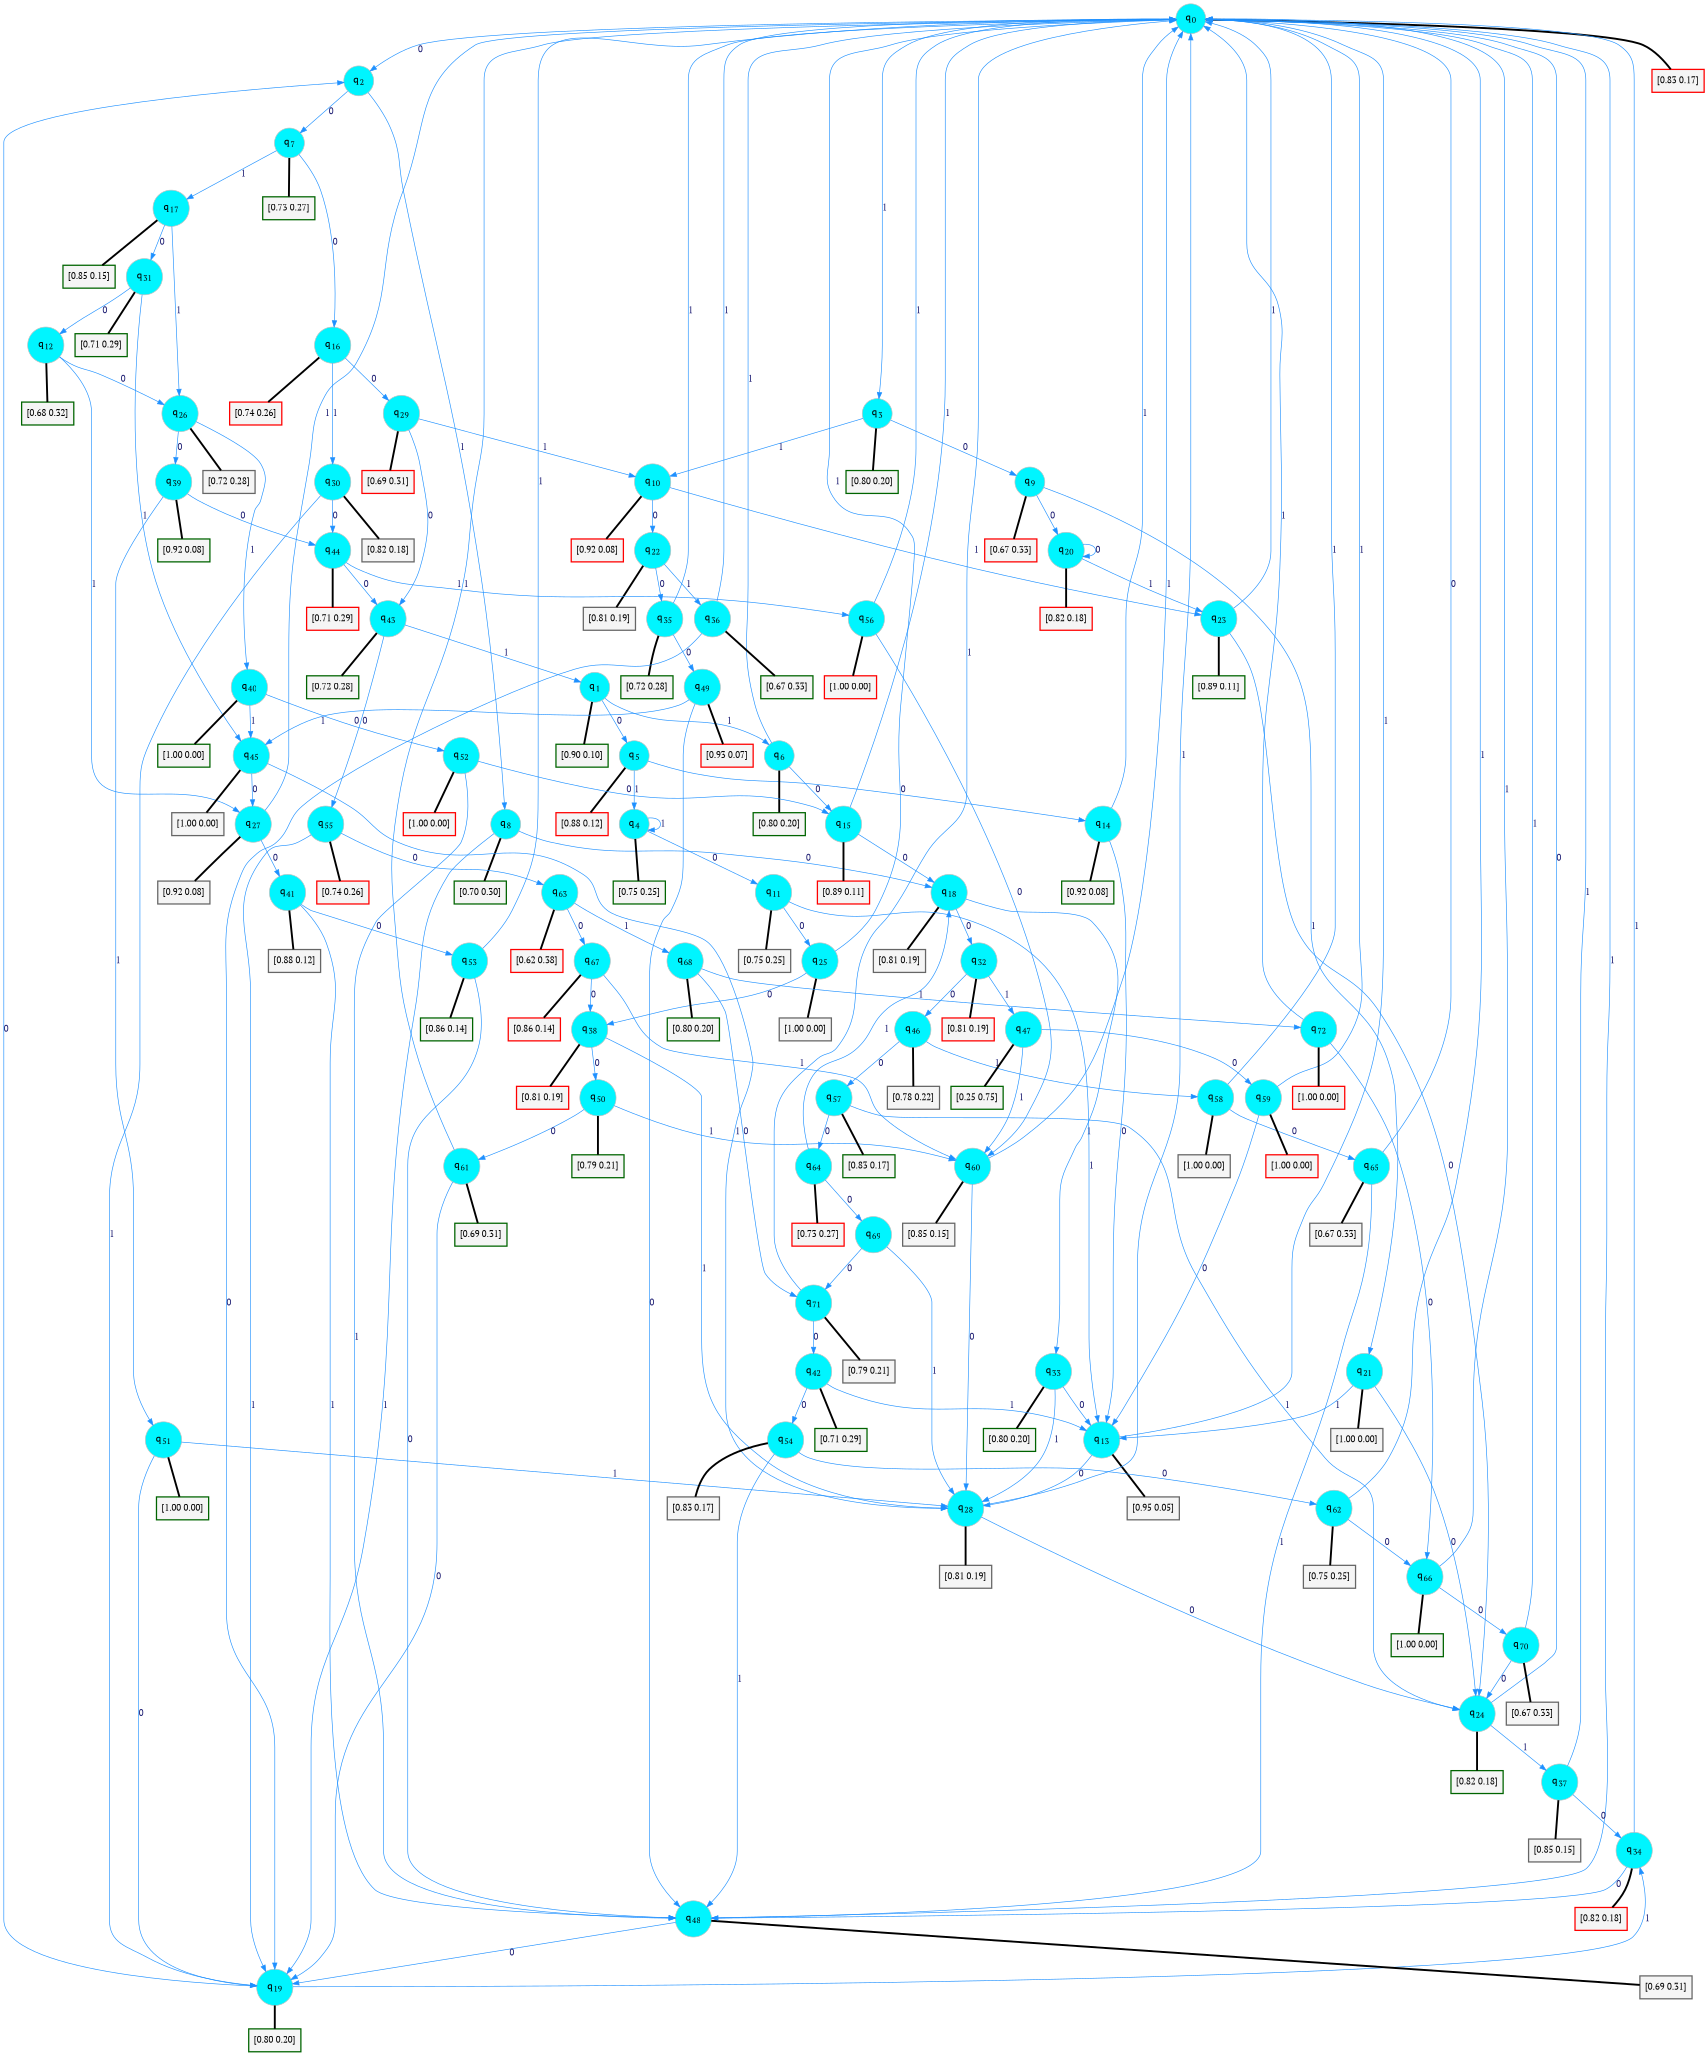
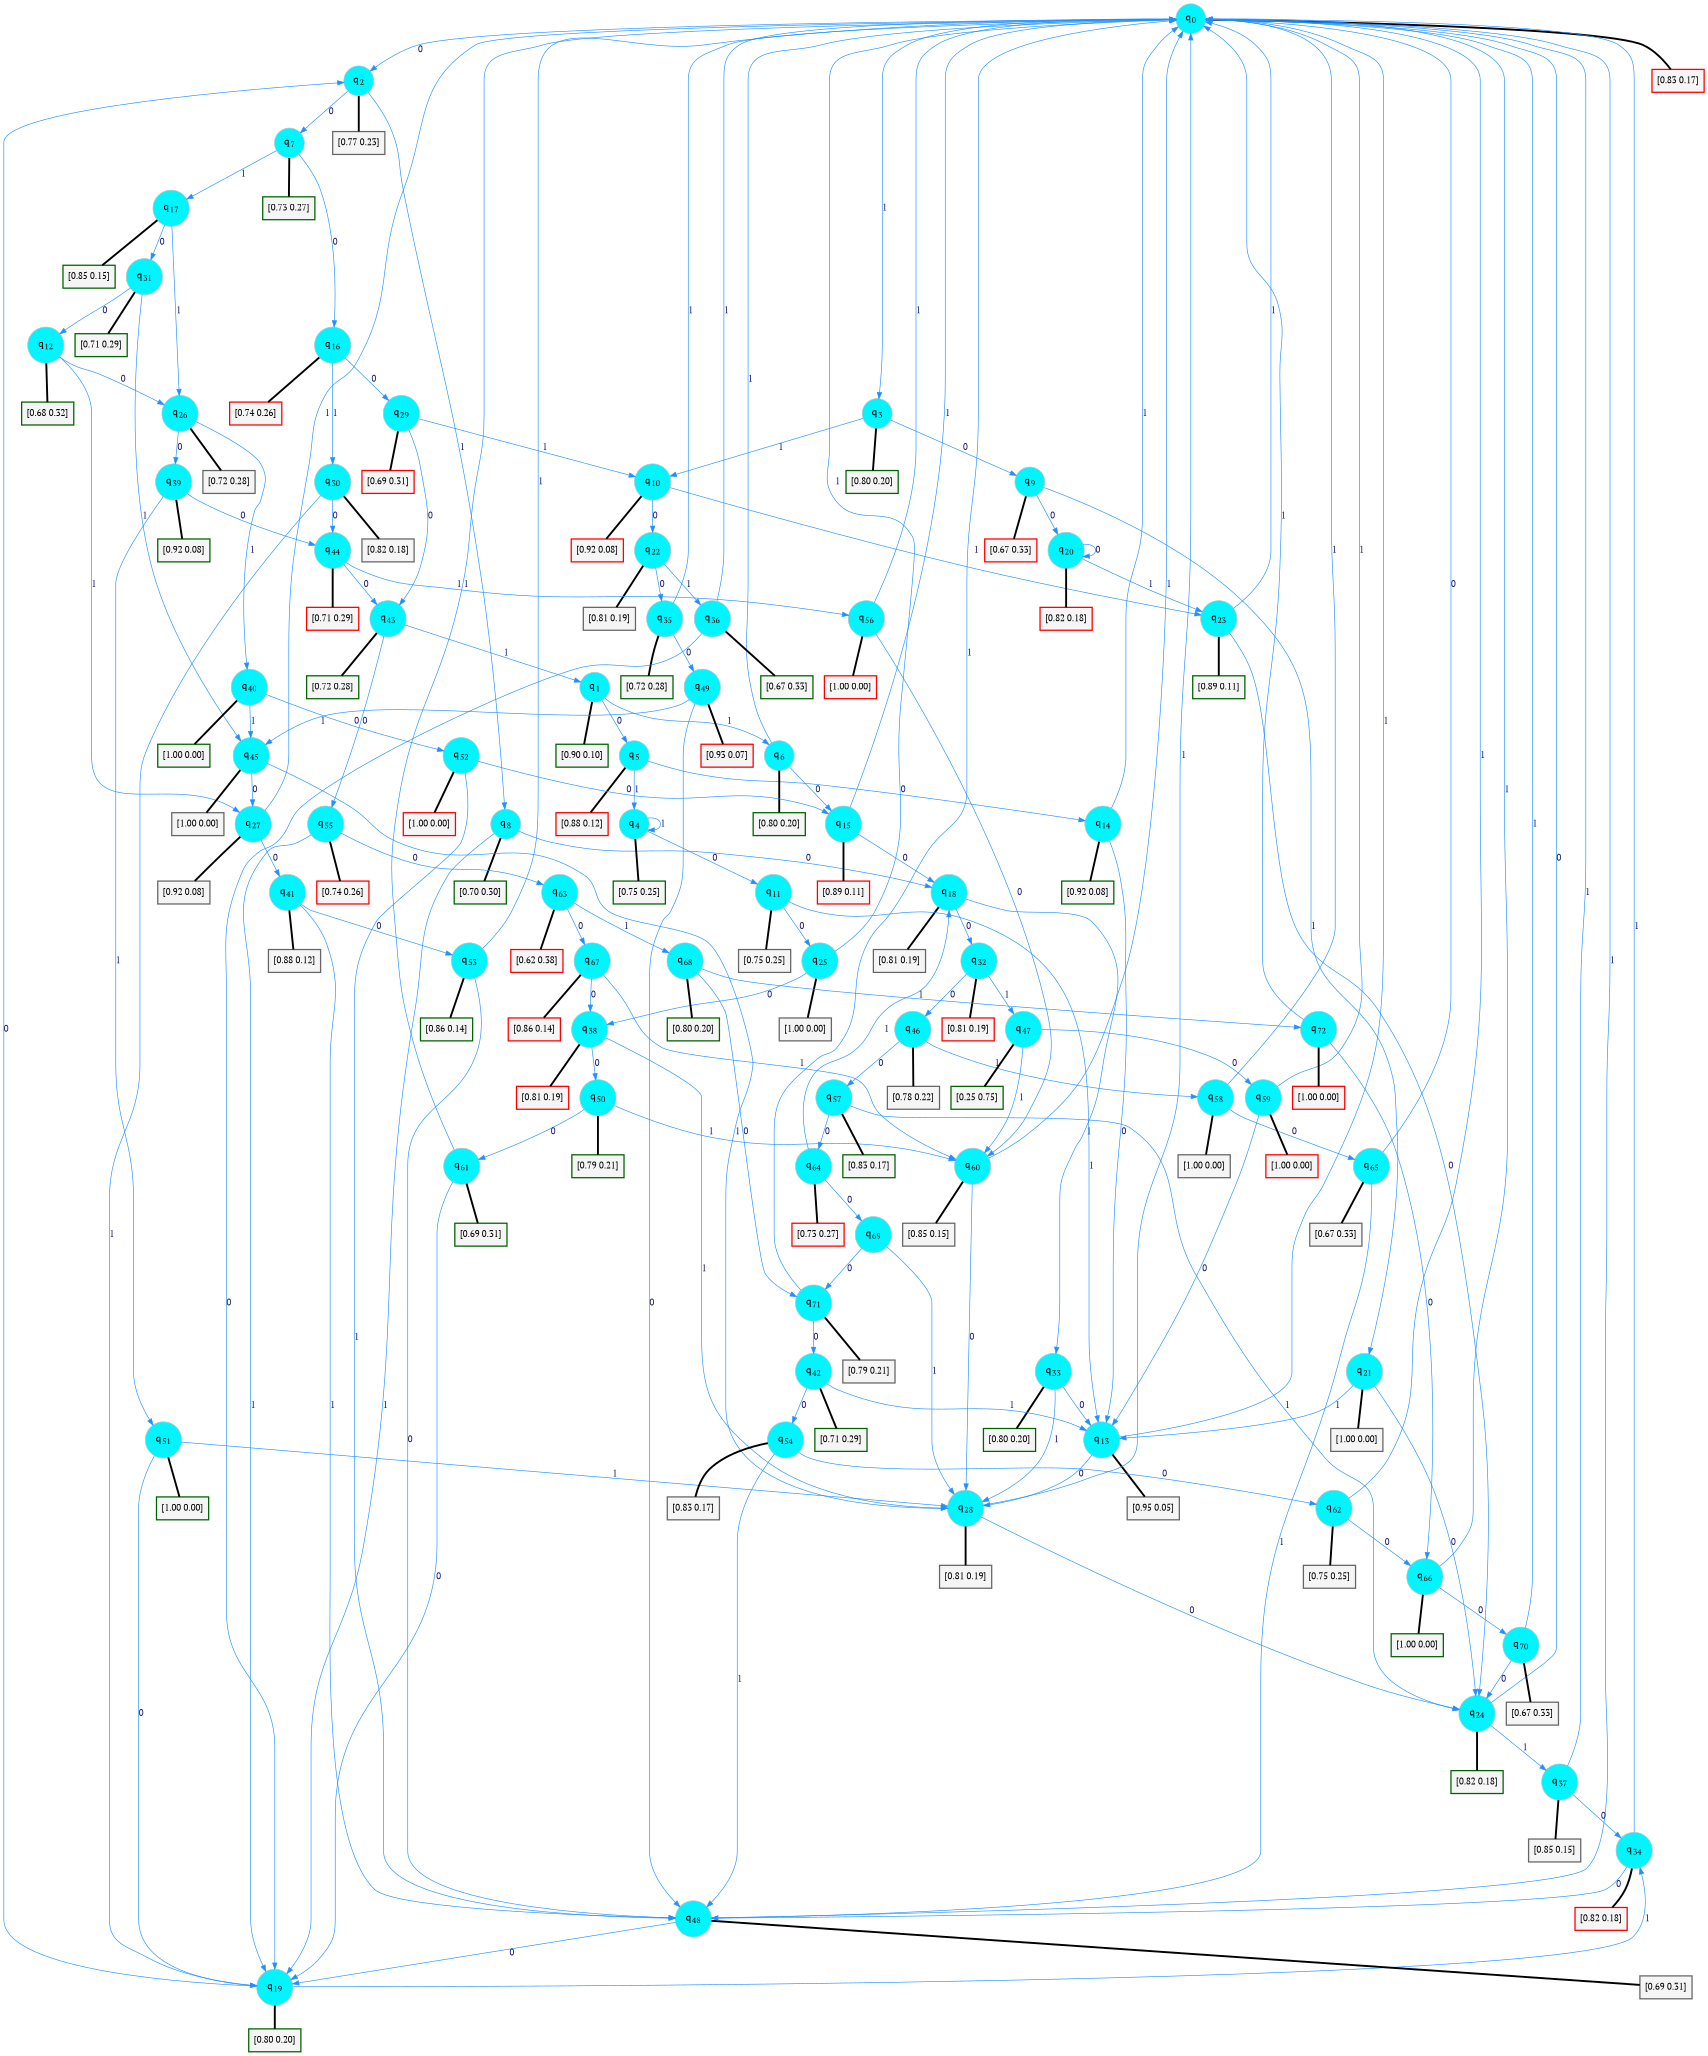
node "[0.77 0.23]": added
